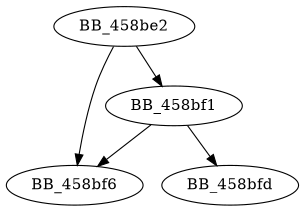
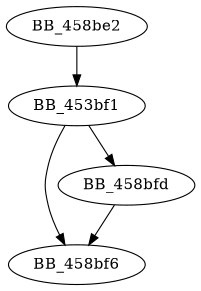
edge "BB_458be2" -> "BB_458bf6": now "BB_458bfd" -> "BB_458bf6"
node "BB_458bf1": label "BB_458bf1" -> "BB_453bf1"
